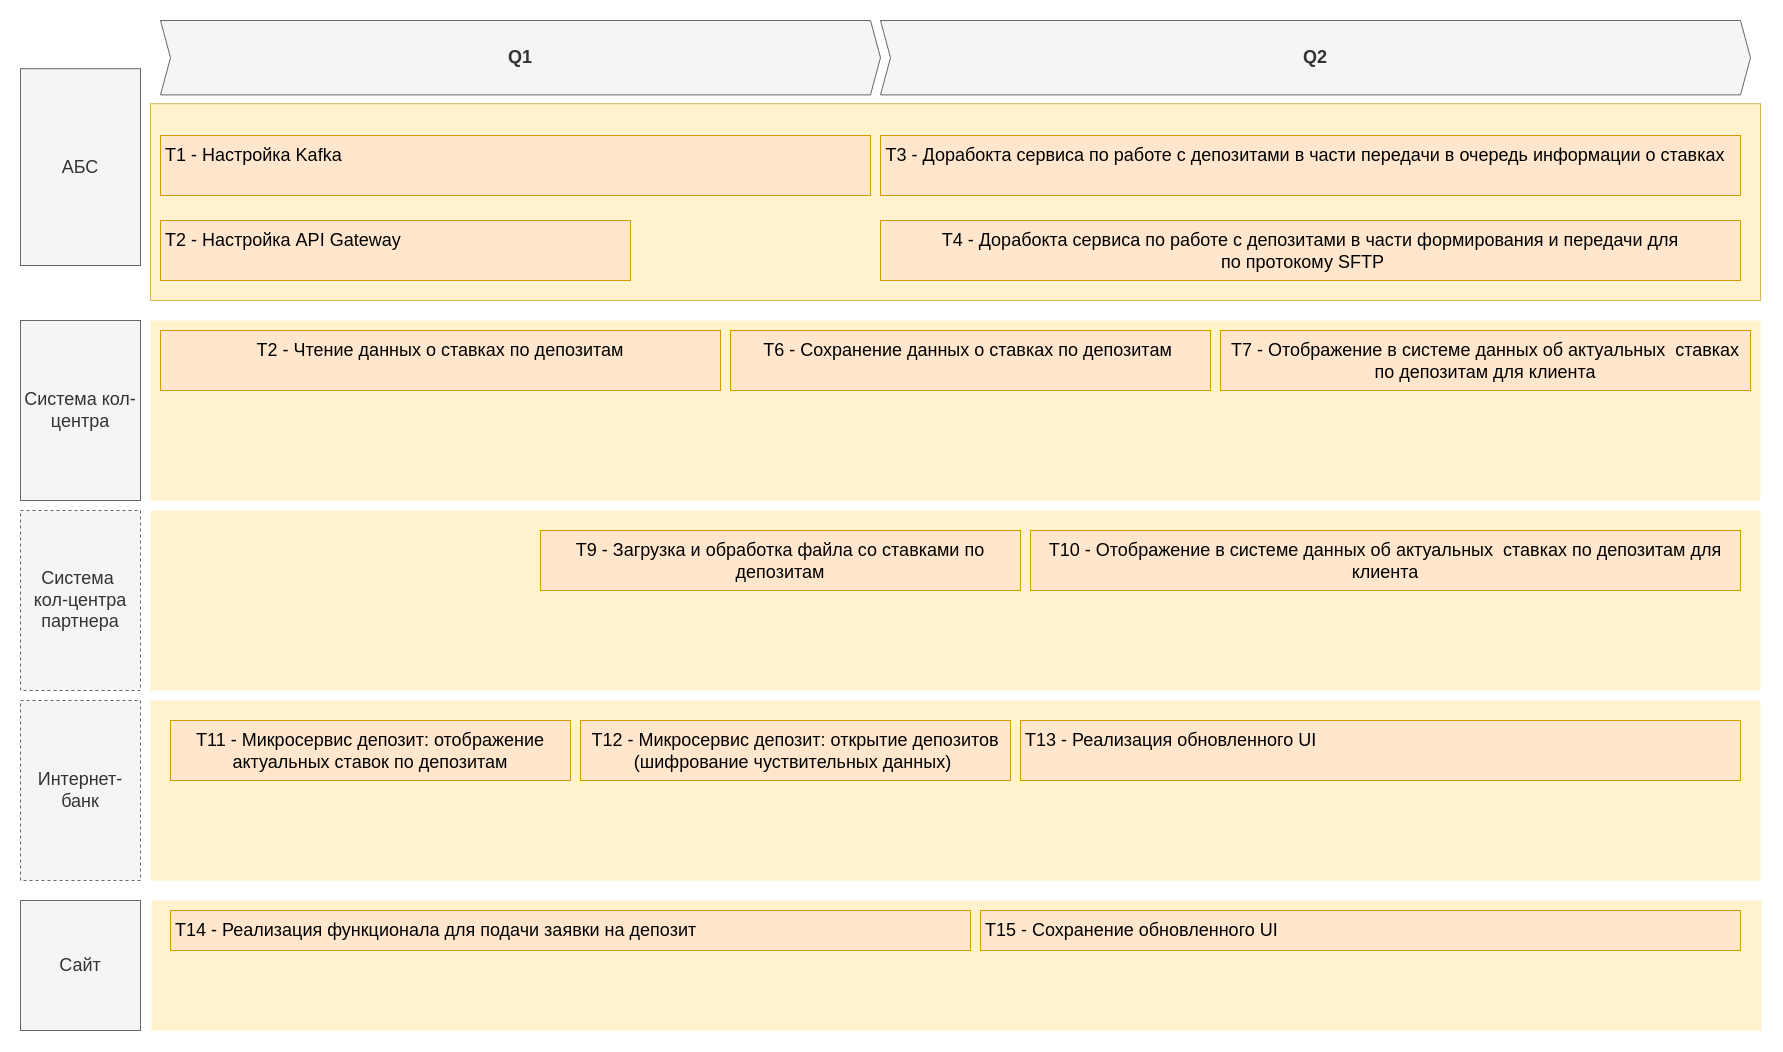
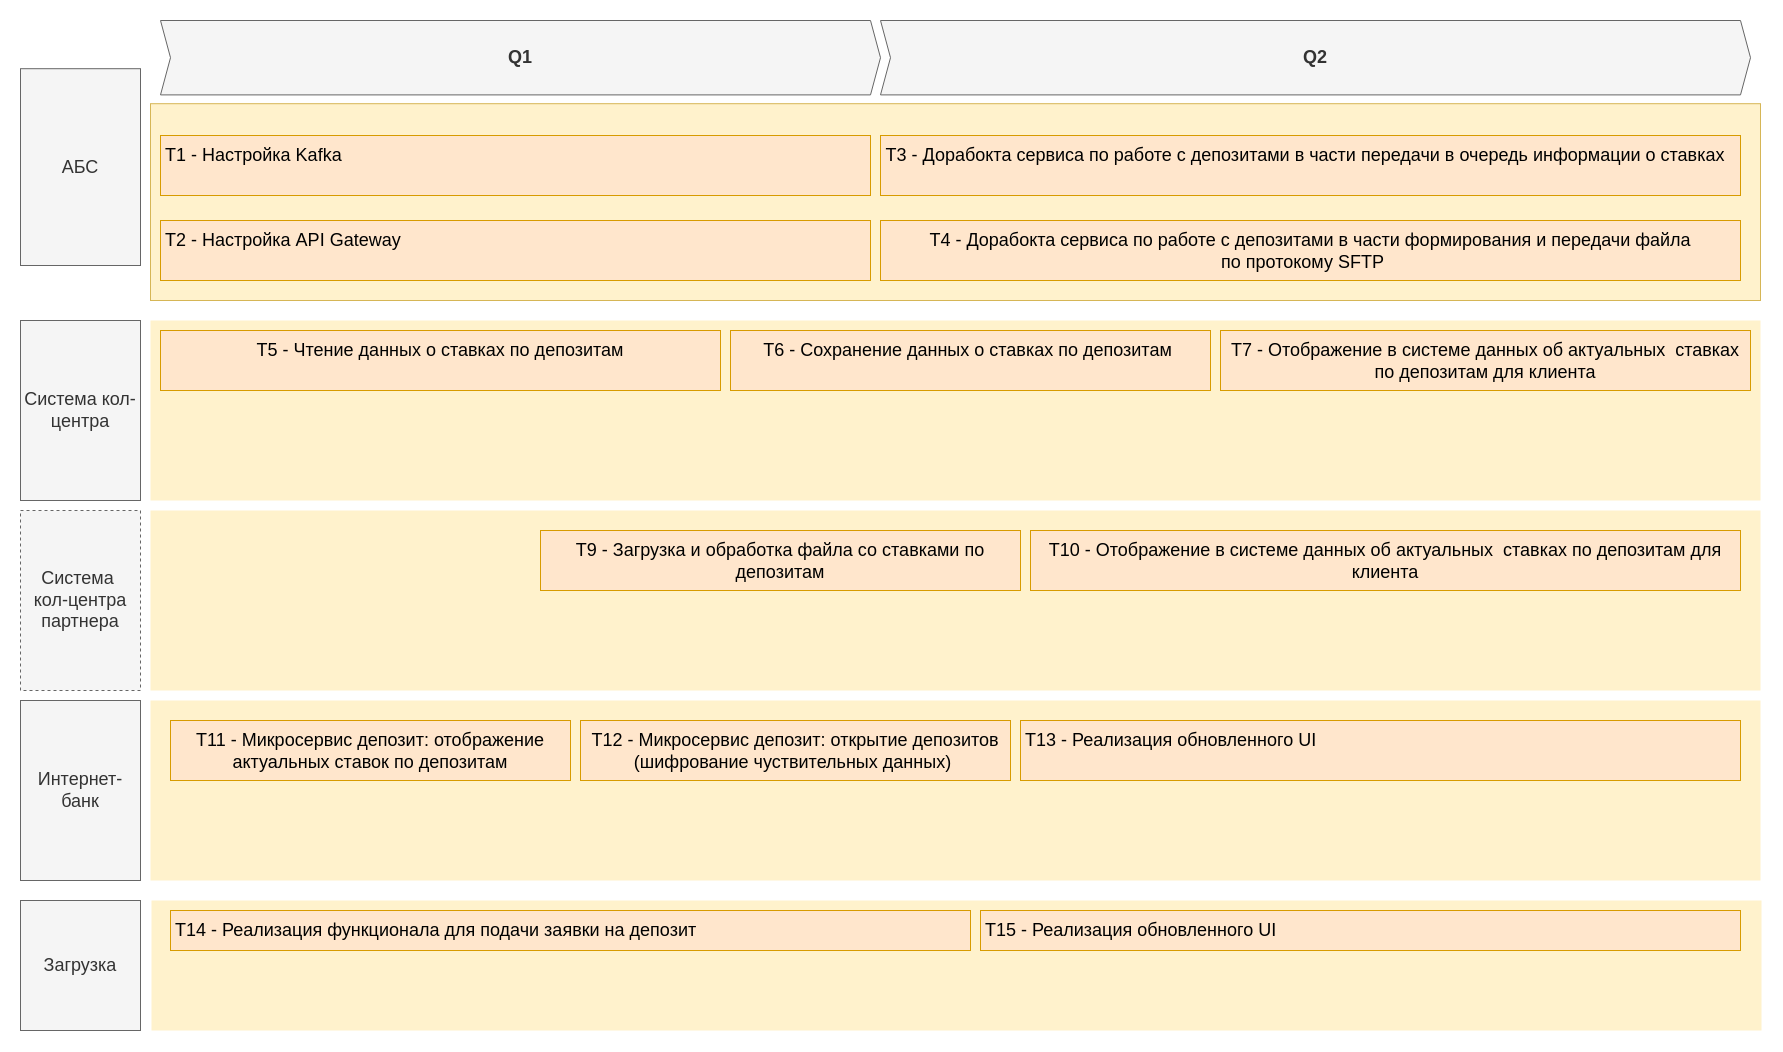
node "T2 - Настройка API Gateway": size 470x60 -> 710x60
node "T4 - Дорабокта сервиса по работе с депозитами в части формирования и передачи для по протокому SFTP": label "T4 - Дорабокта сервиса по работе с депозитами в части формирования и передачи для по протокому SFTP" -> "T4 - Дорабокта сервиса по работе с депозитами в части формирования и передачи файла по протокому SFTP"
node "T2 - Чтение данных о ставках по депозитам": label "T2 - Чтение данных о ставках по депозитам" -> "T5 - Чтение данных о ставках по депозитам"
node "Интернет-банк": style dashed -> solid
node "T15 - Сохранение обновленного UI": label "T15 - Сохранение обновленного UI" -> "T15 - Реализация обновленного UI"
node "Сайт": label "Сайт" -> "Загрузка"
